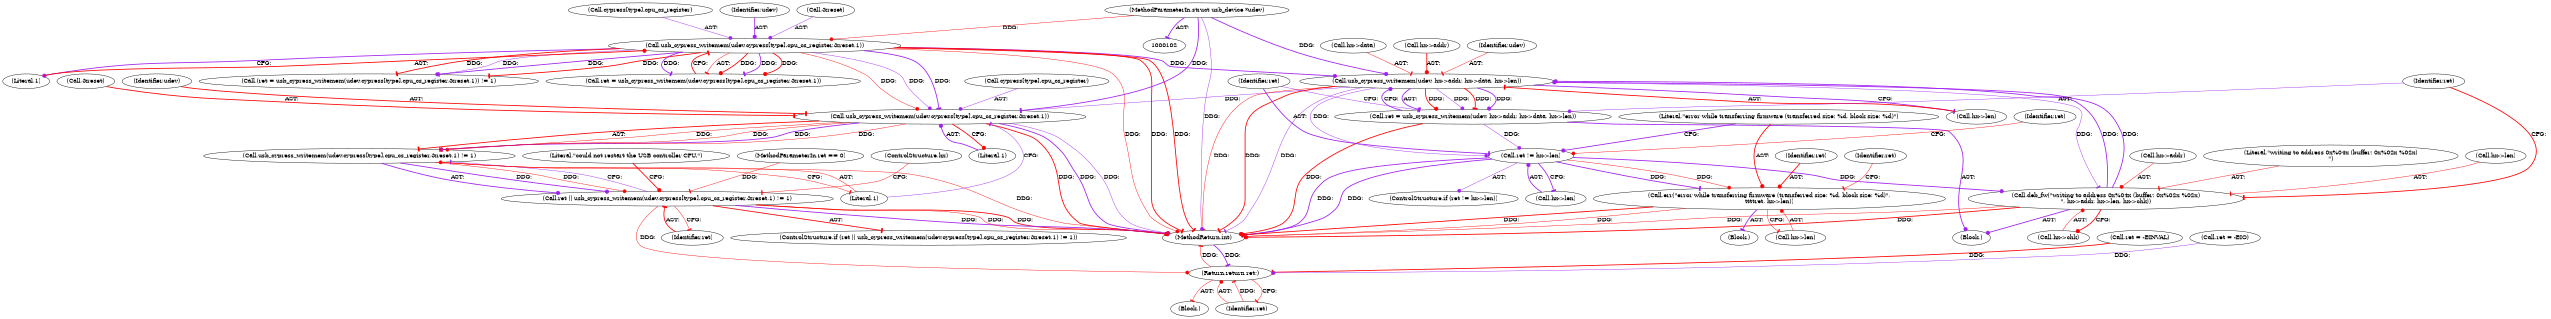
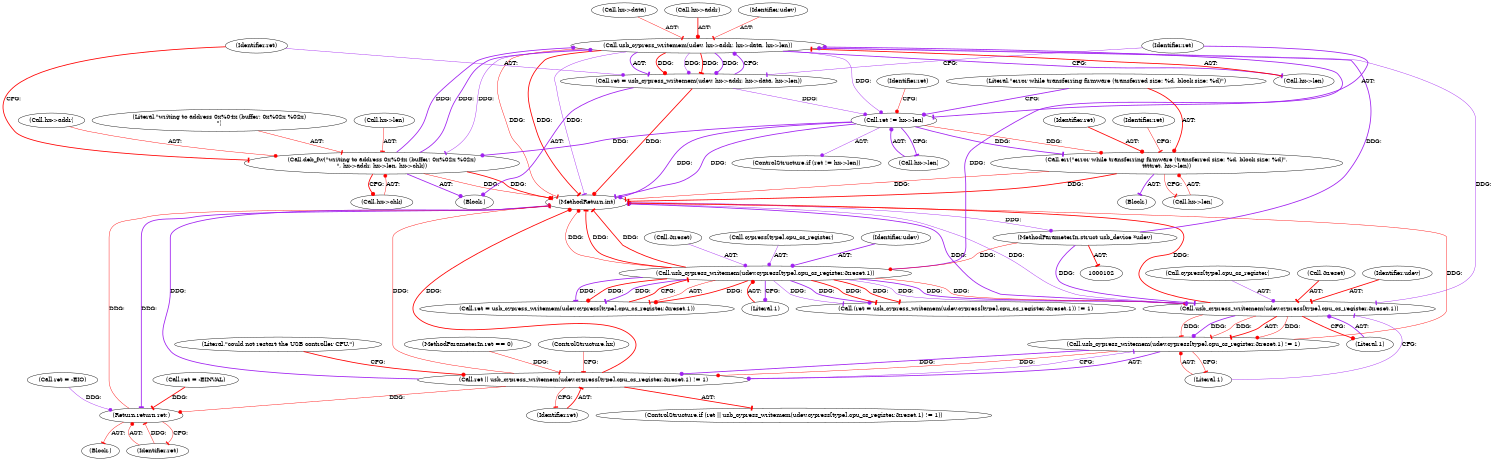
edge "(MethodParameterIn,struct usb_device *udev)" -> "1000102": color purple -> red
edge "(MethodParameterIn,struct usb_device *udev)" -> "(MethodReturn,int)": reversed
